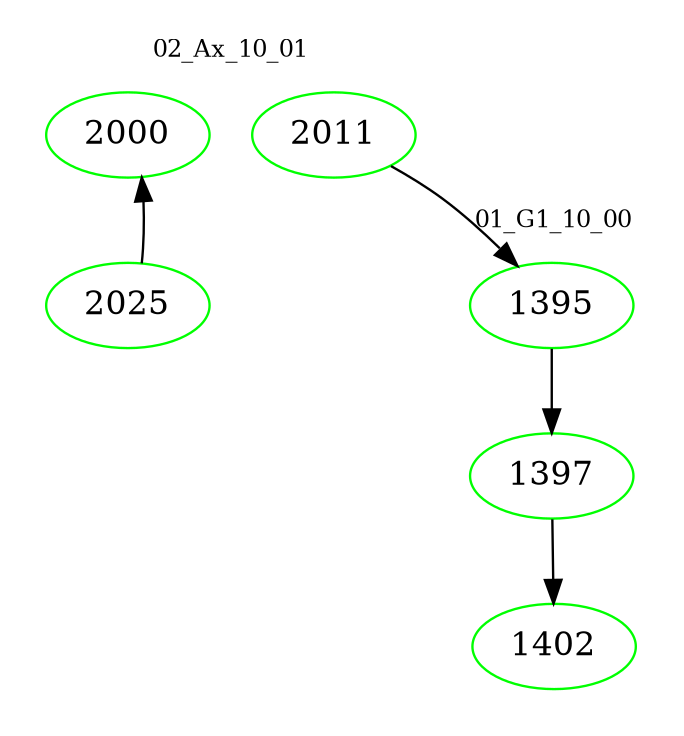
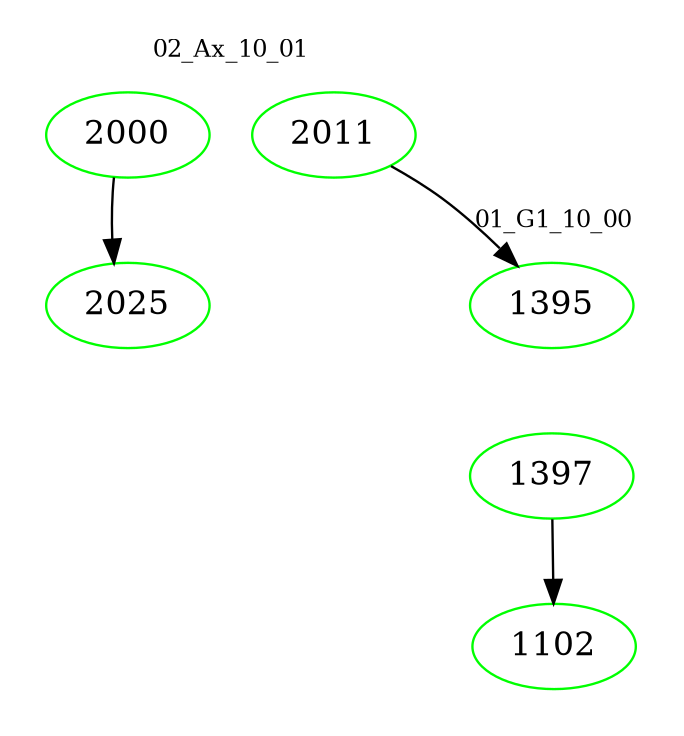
edge "2025" -> "2000": reversed
edge "1395" -> "1397": removed
node "1402": label "1402" -> "1102"
